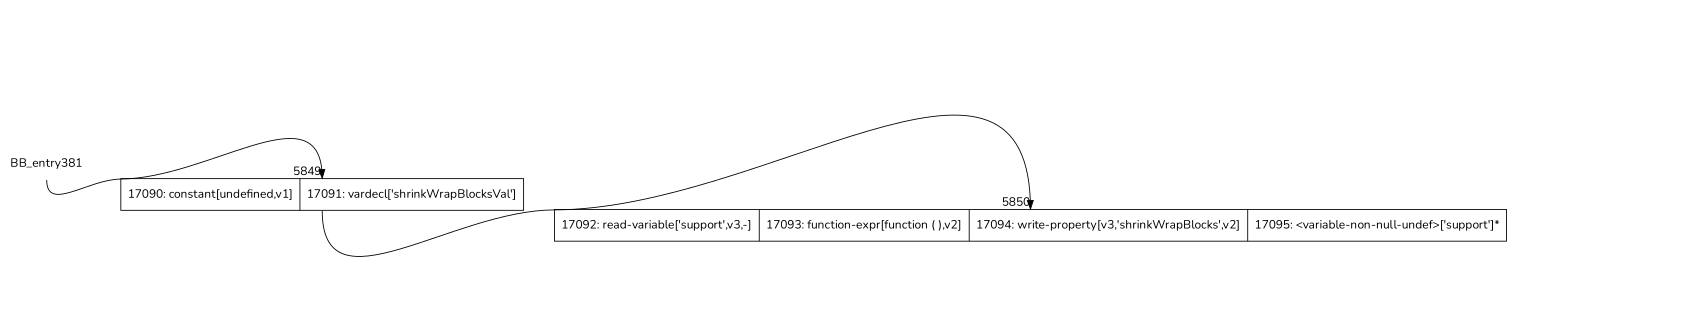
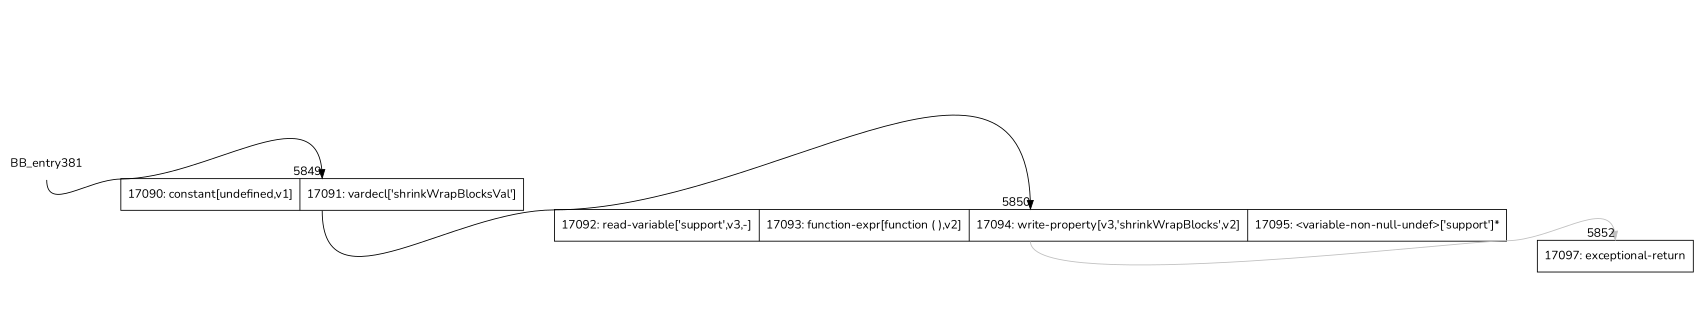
node "17097: exceptional-return": added
